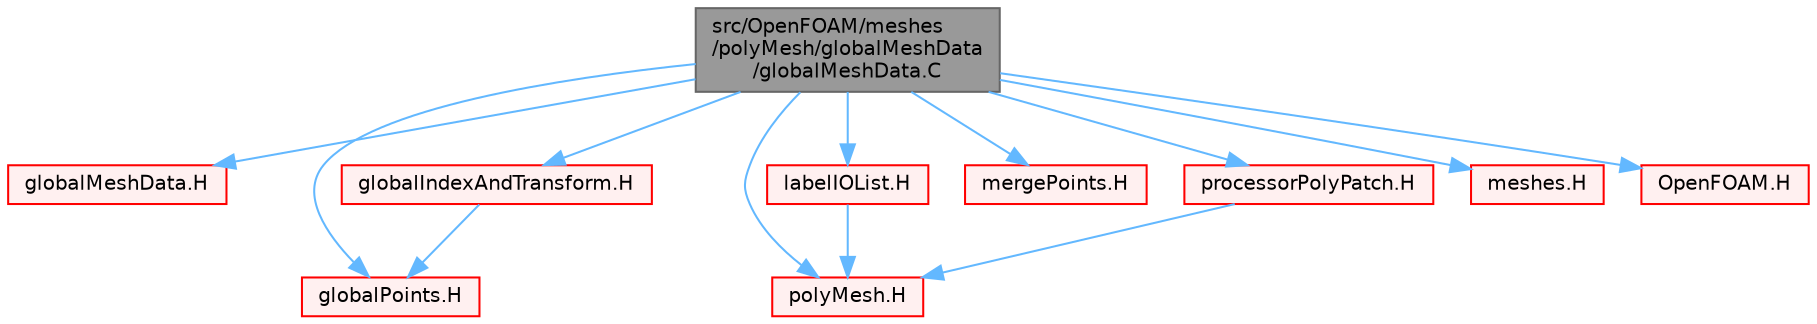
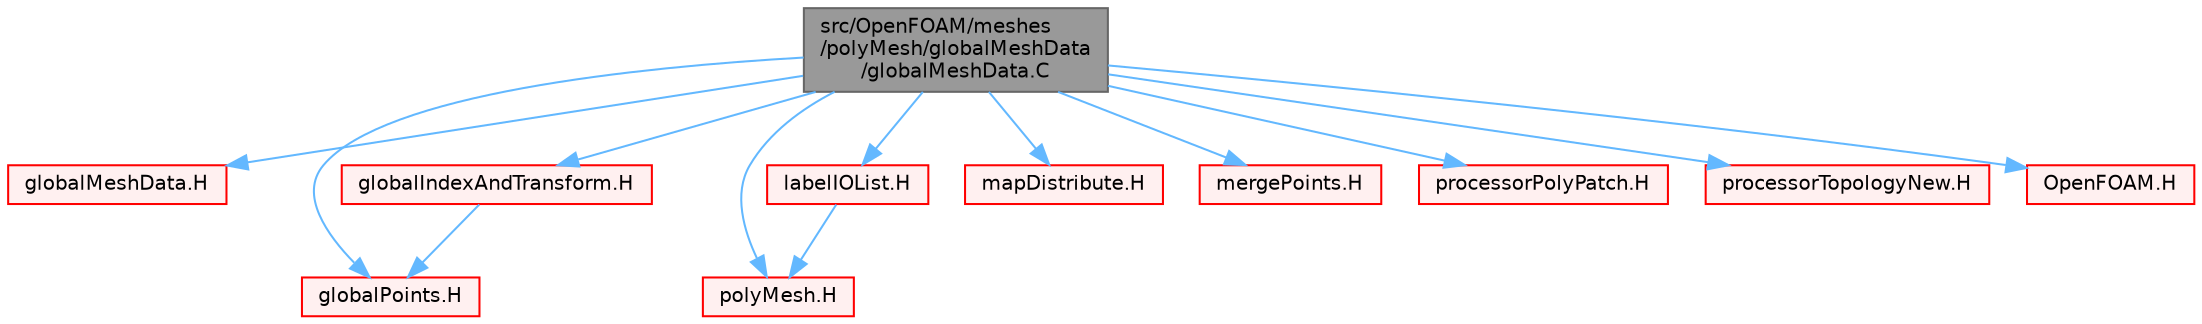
node "mapDistribute.H": added
node "meshes.H": label "meshes.H" -> "processorTopologyNew.H"
edge "processorPolyPatch.H" -> "polyMesh.H": removed
